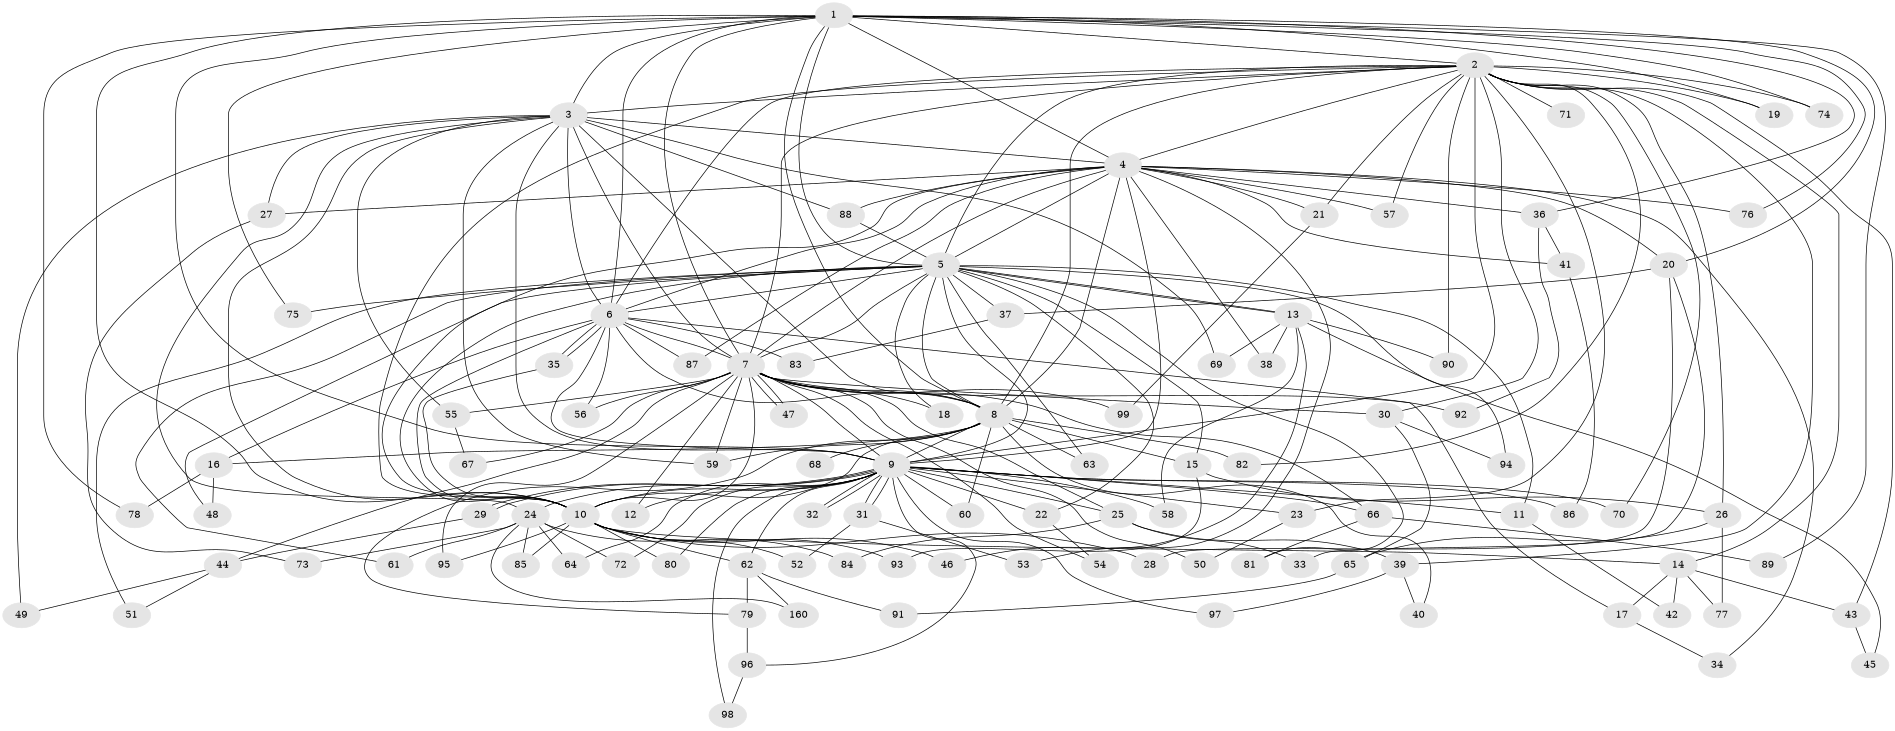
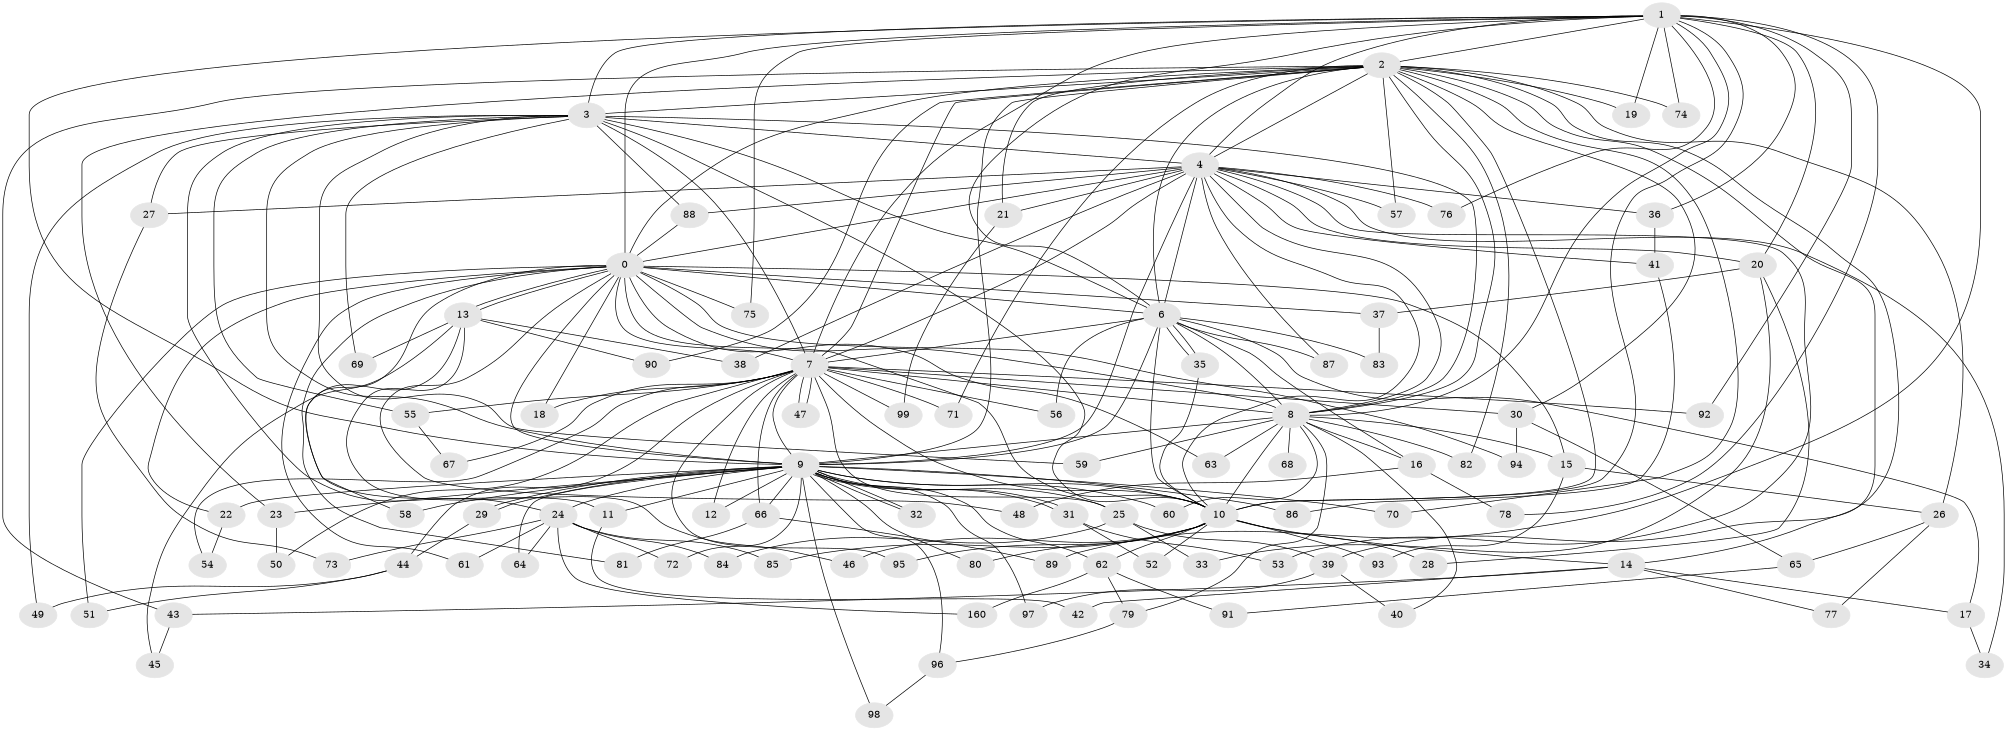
node "5": label "5" -> "0"
edge "36" -- "92": now "1" -- "92"
edge "7" -- "59": now "7" -- "71"
